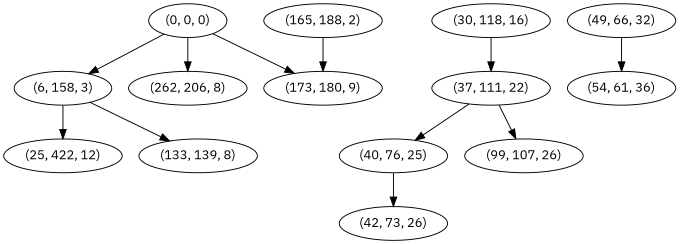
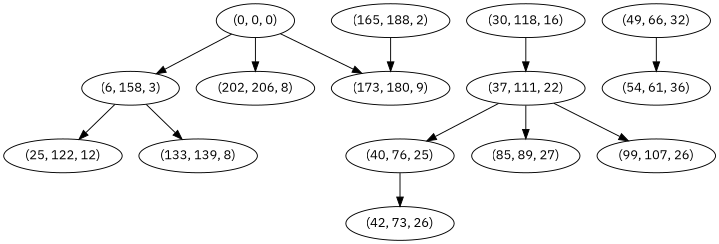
node "(262, 206, 8)": label "(262, 206, 8)" -> "(202, 206, 8)"
node "(25, 422, 12)": label "(25, 422, 12)" -> "(25, 122, 12)"
node "(85, 89, 27)": added
